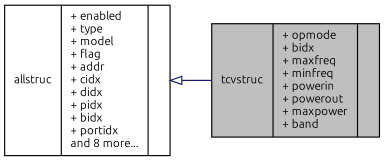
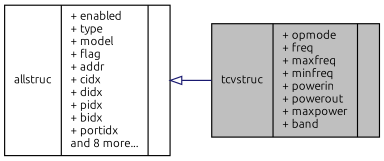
node "tcvstruc": text "+ bidx" -> "+ freq"
